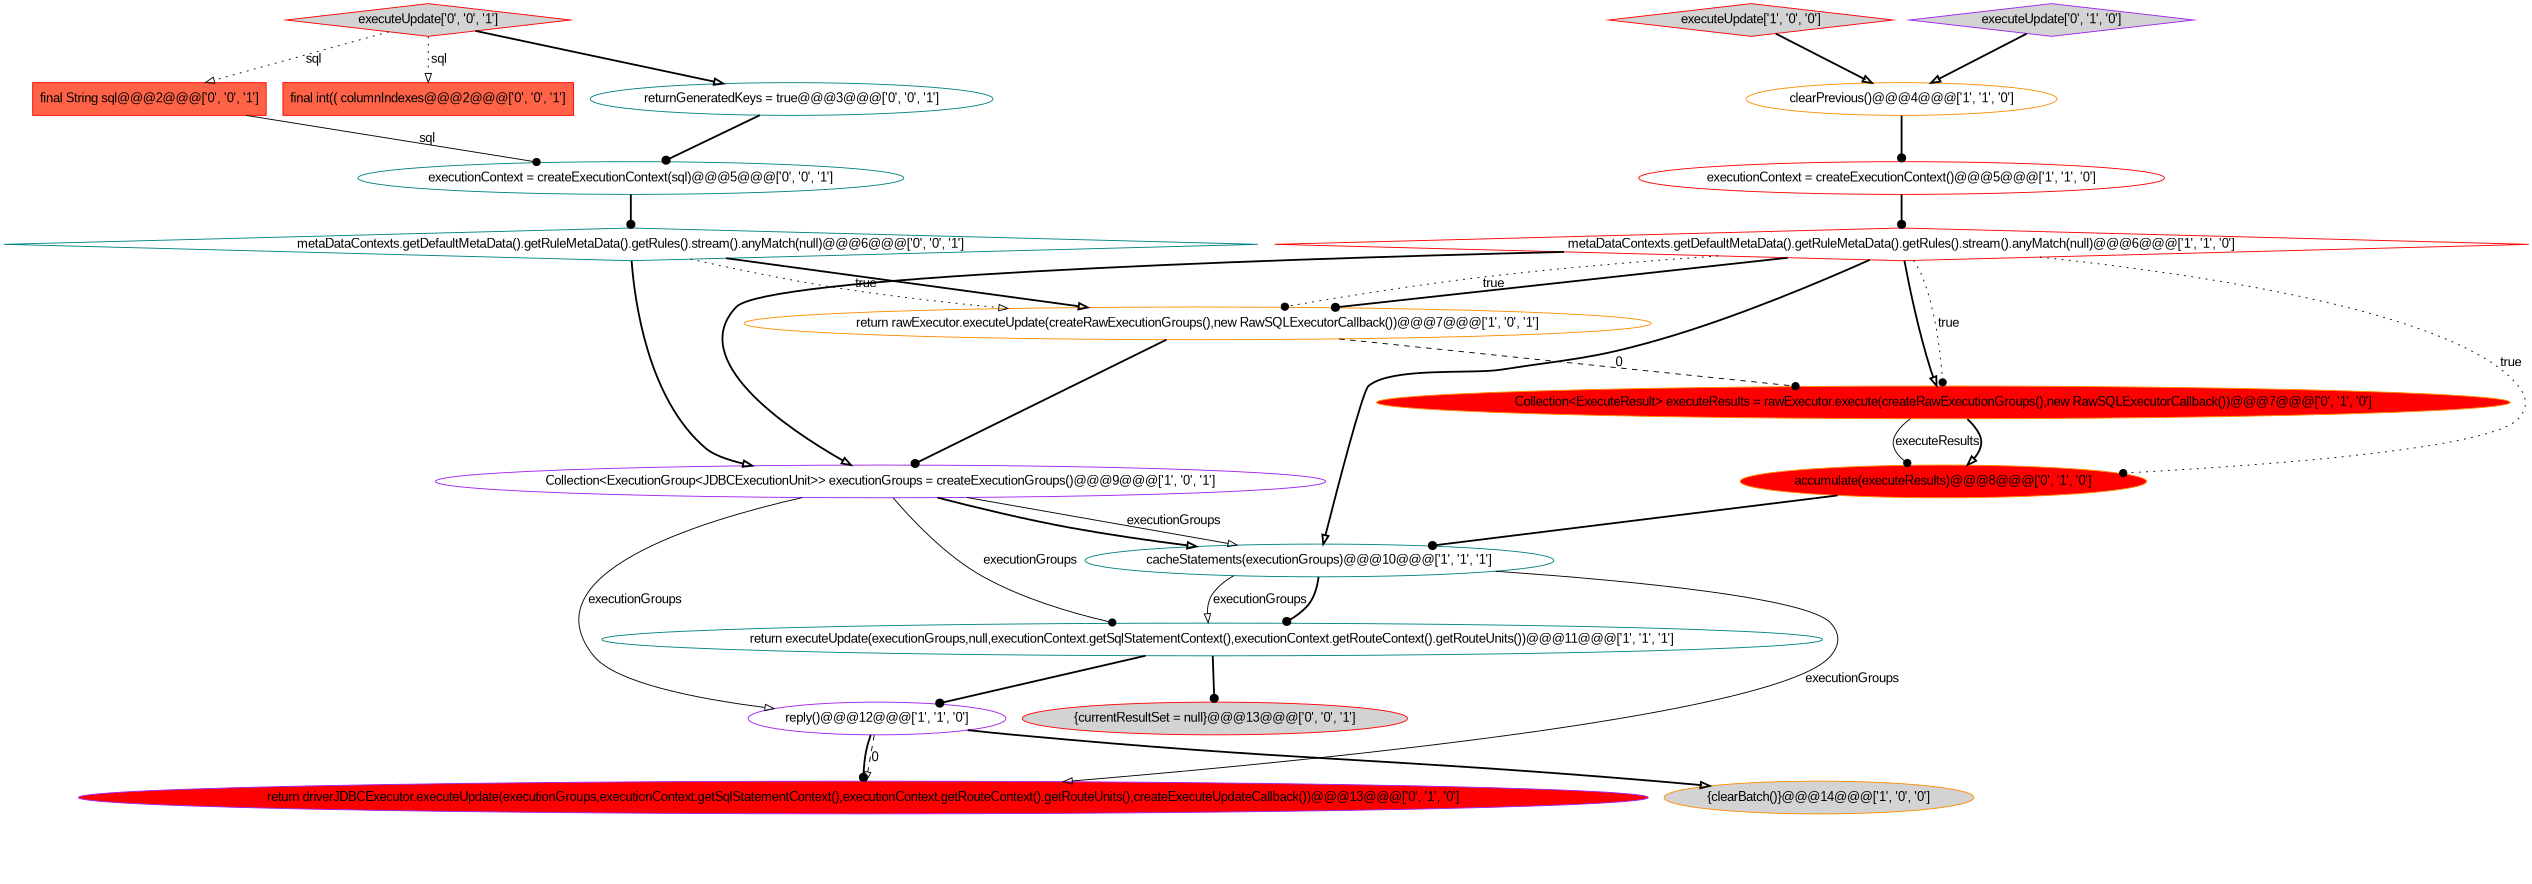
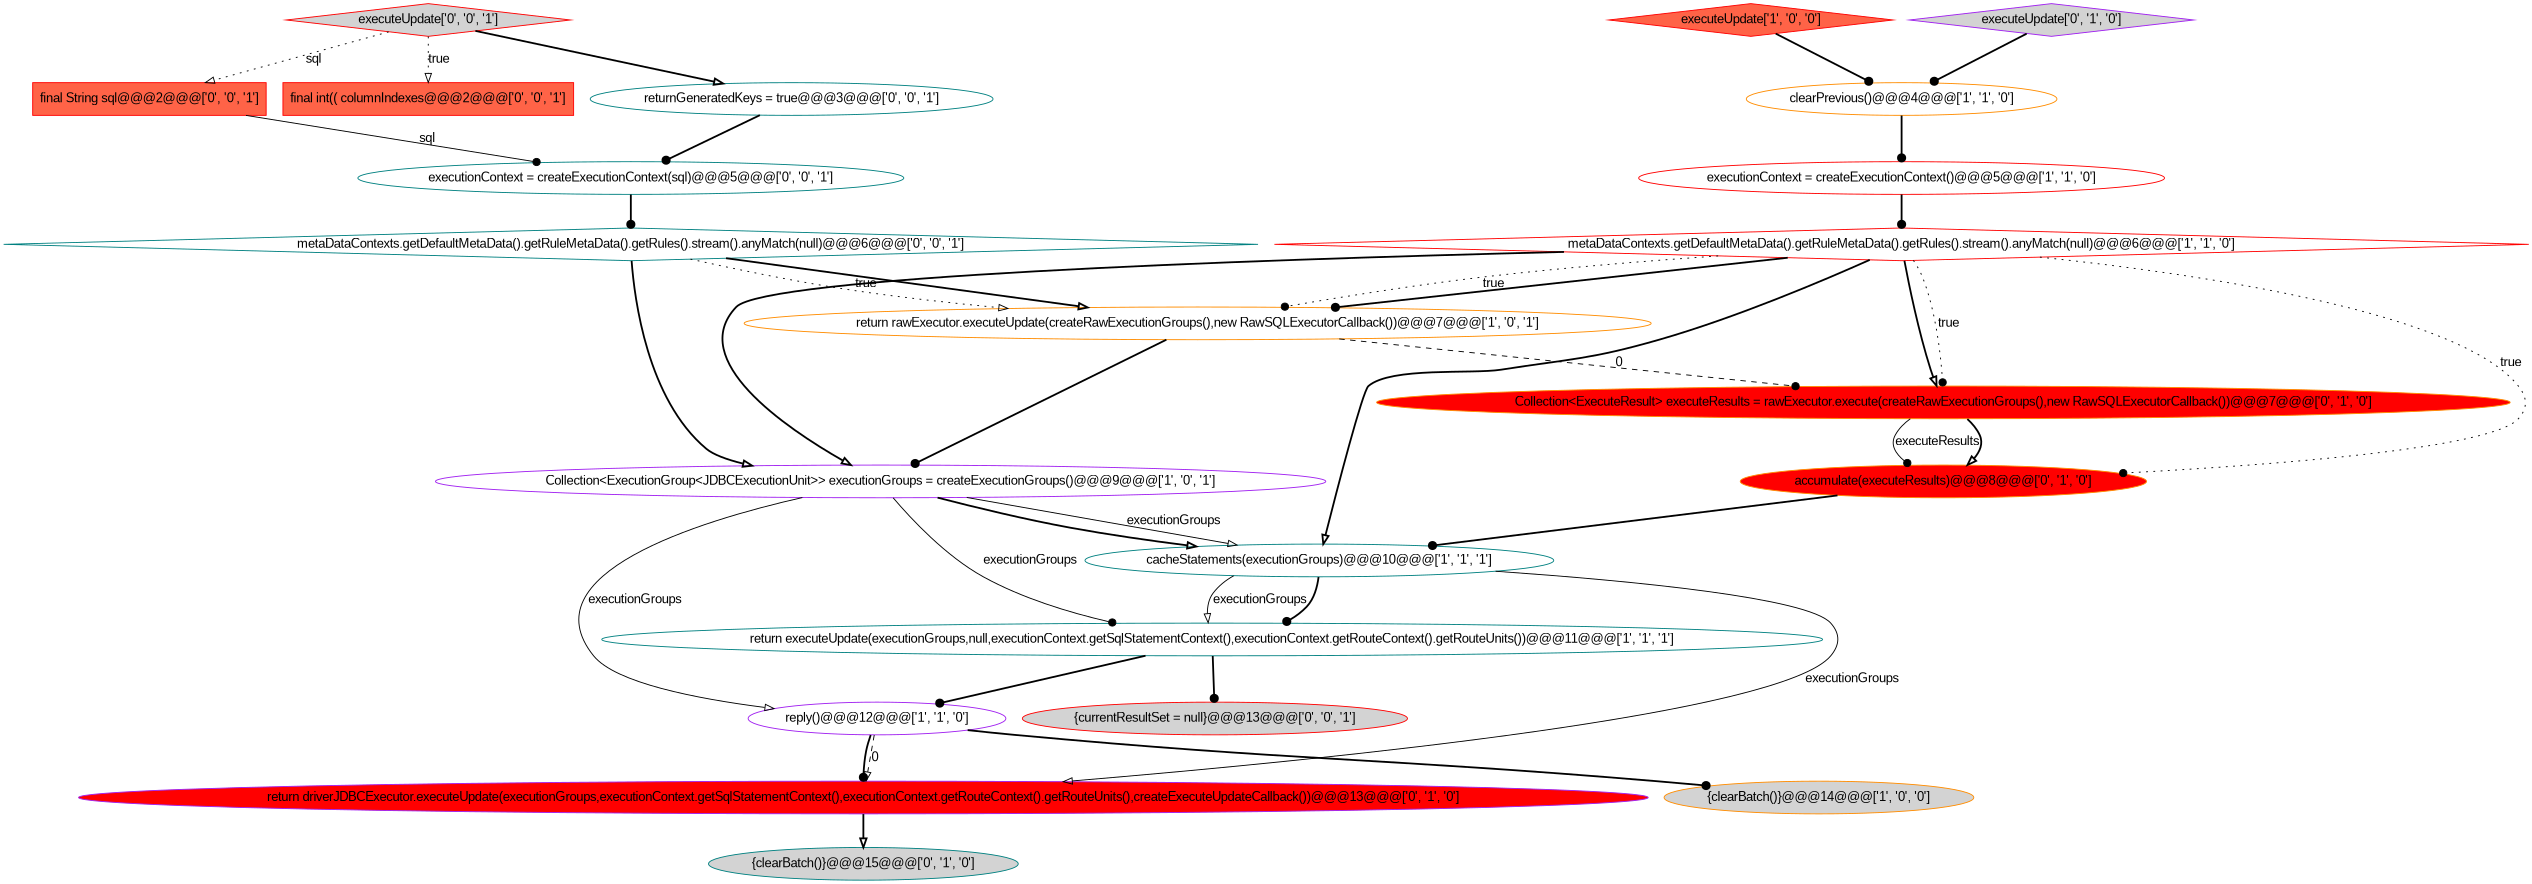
node "executeUpdate['1', '0', '0']": fillcolor lightgray -> tomato
edge "executeUpdate['1', '0', '0']" -> "clearPrevious()@@@4@@@['1', '1', '0']": arrowhead onormal -> dot
edge "executeUpdate['0', '1', '0']" -> "clearPrevious()@@@4@@@['1', '1', '0']": arrowhead onormal -> dot
edge "executeUpdate['0', '0', '1']" -> "final int(( columnIndexes@@@2@@@['0', '0', '1']": label "sql" -> "true"
edge "reply()@@@12@@@['1', '1', '0']" -> "{clearBatch()}@@@14@@@['1', '0', '0']": arrowhead onormal -> dot
node "{clearBatch()}@@@15@@@['0', '1', '0']": added
